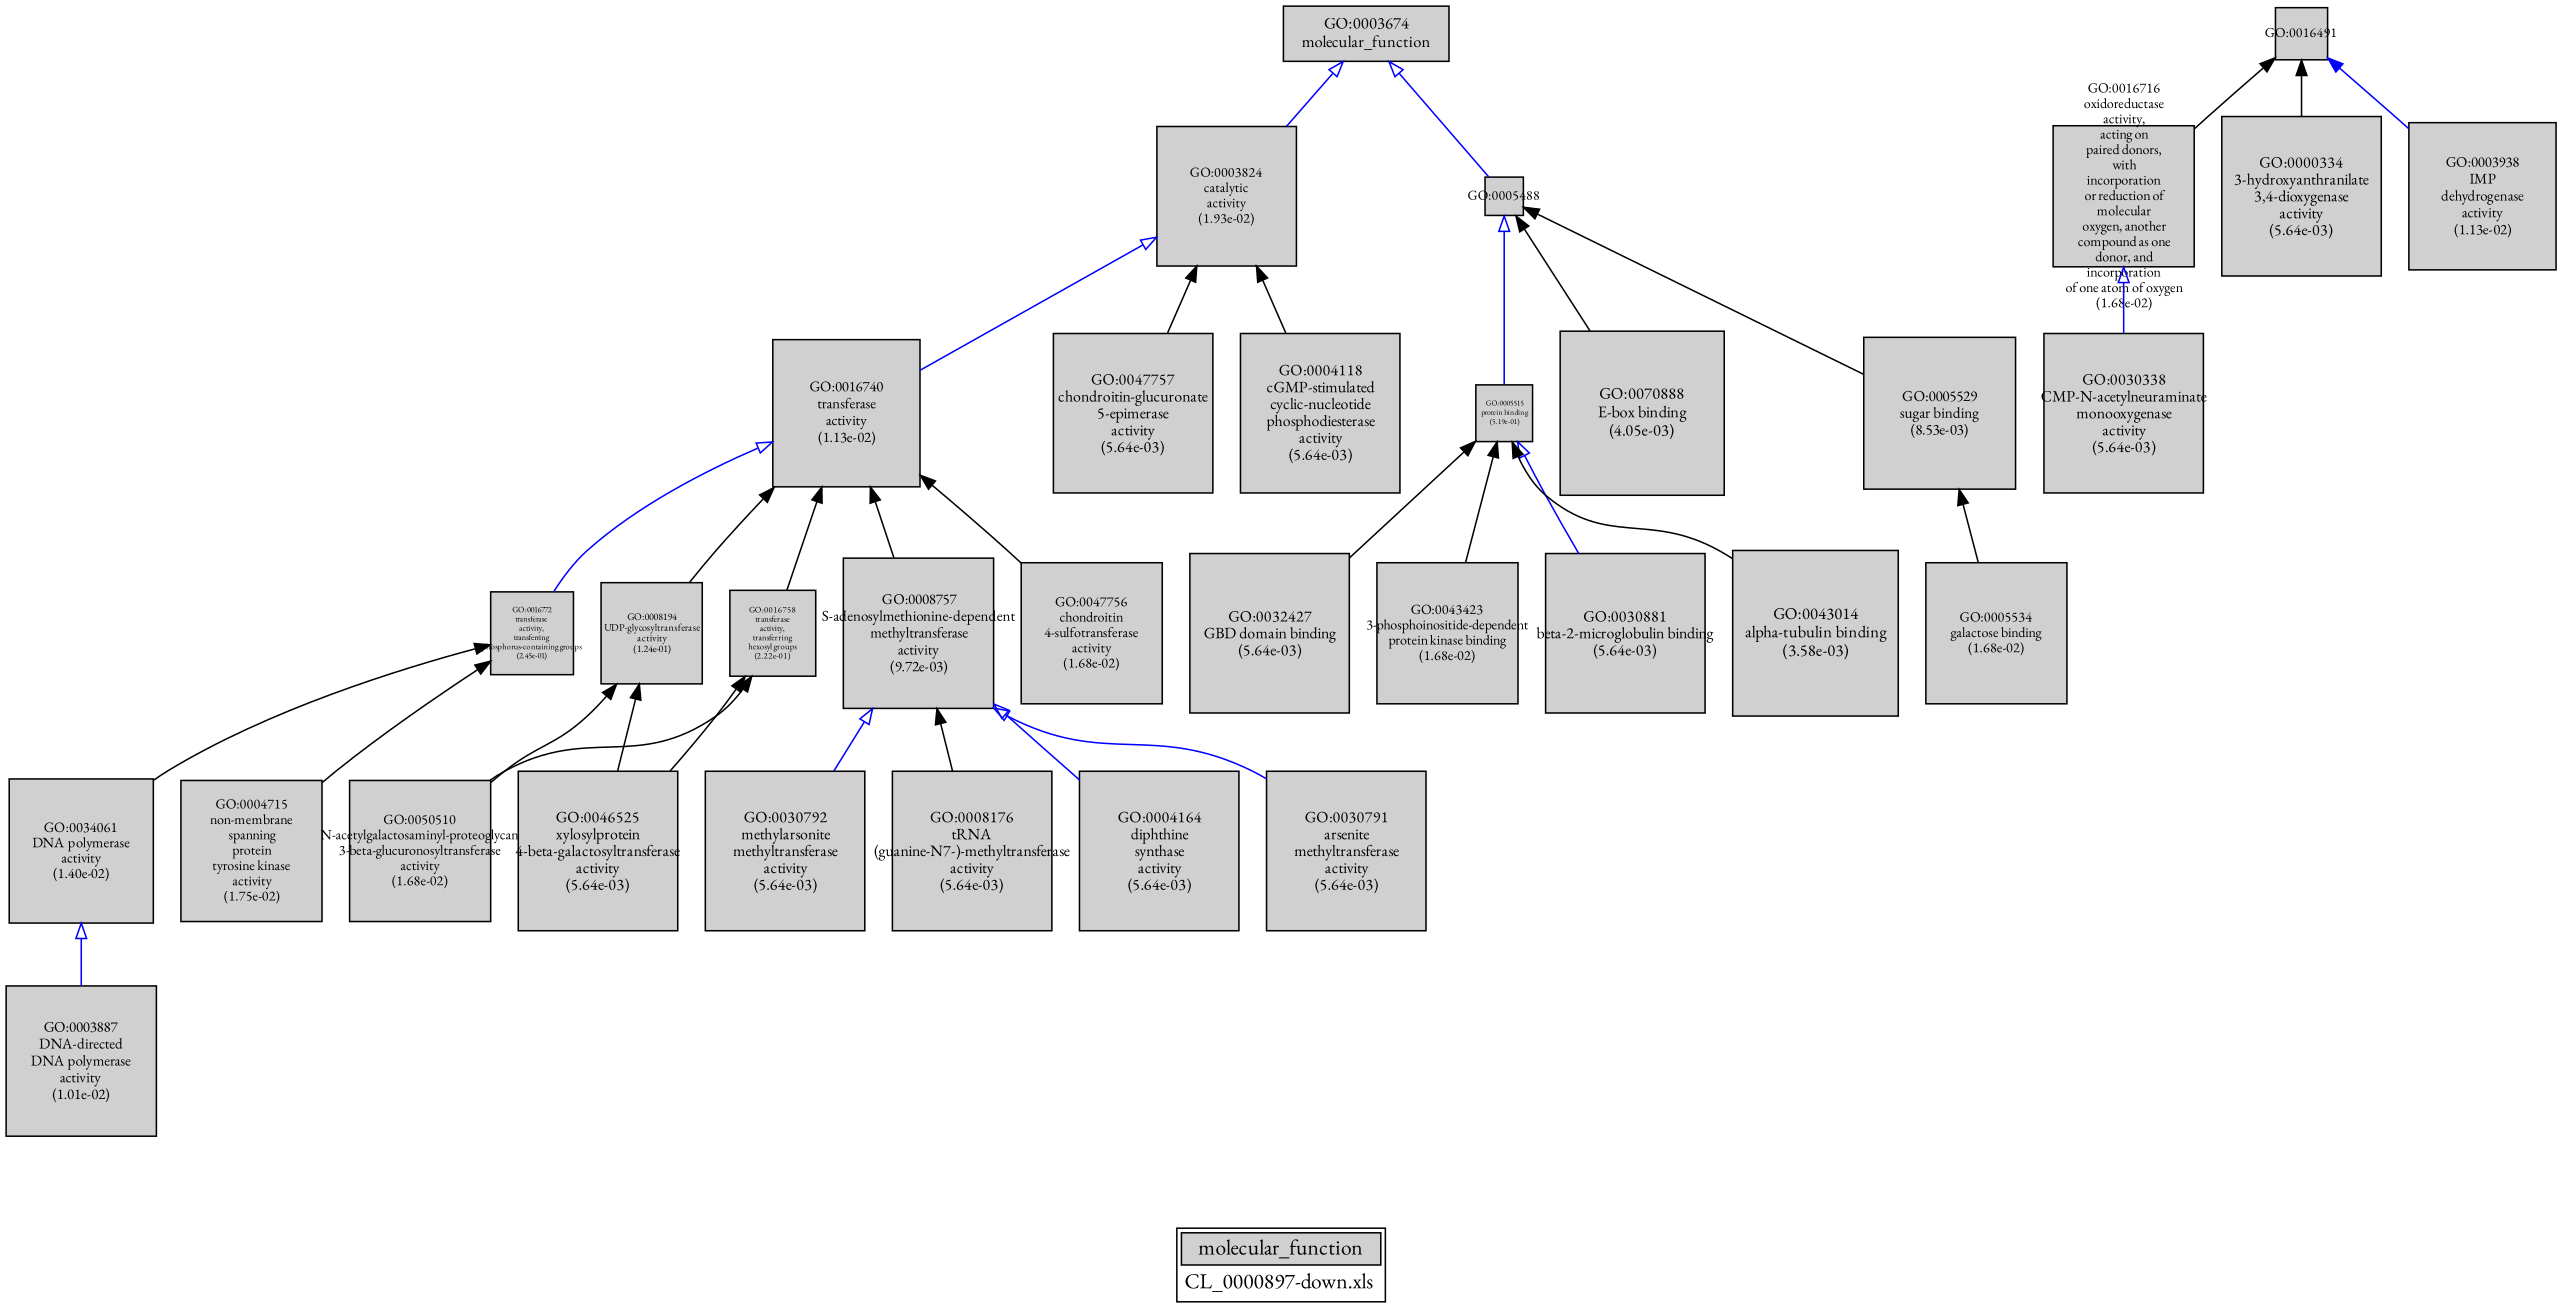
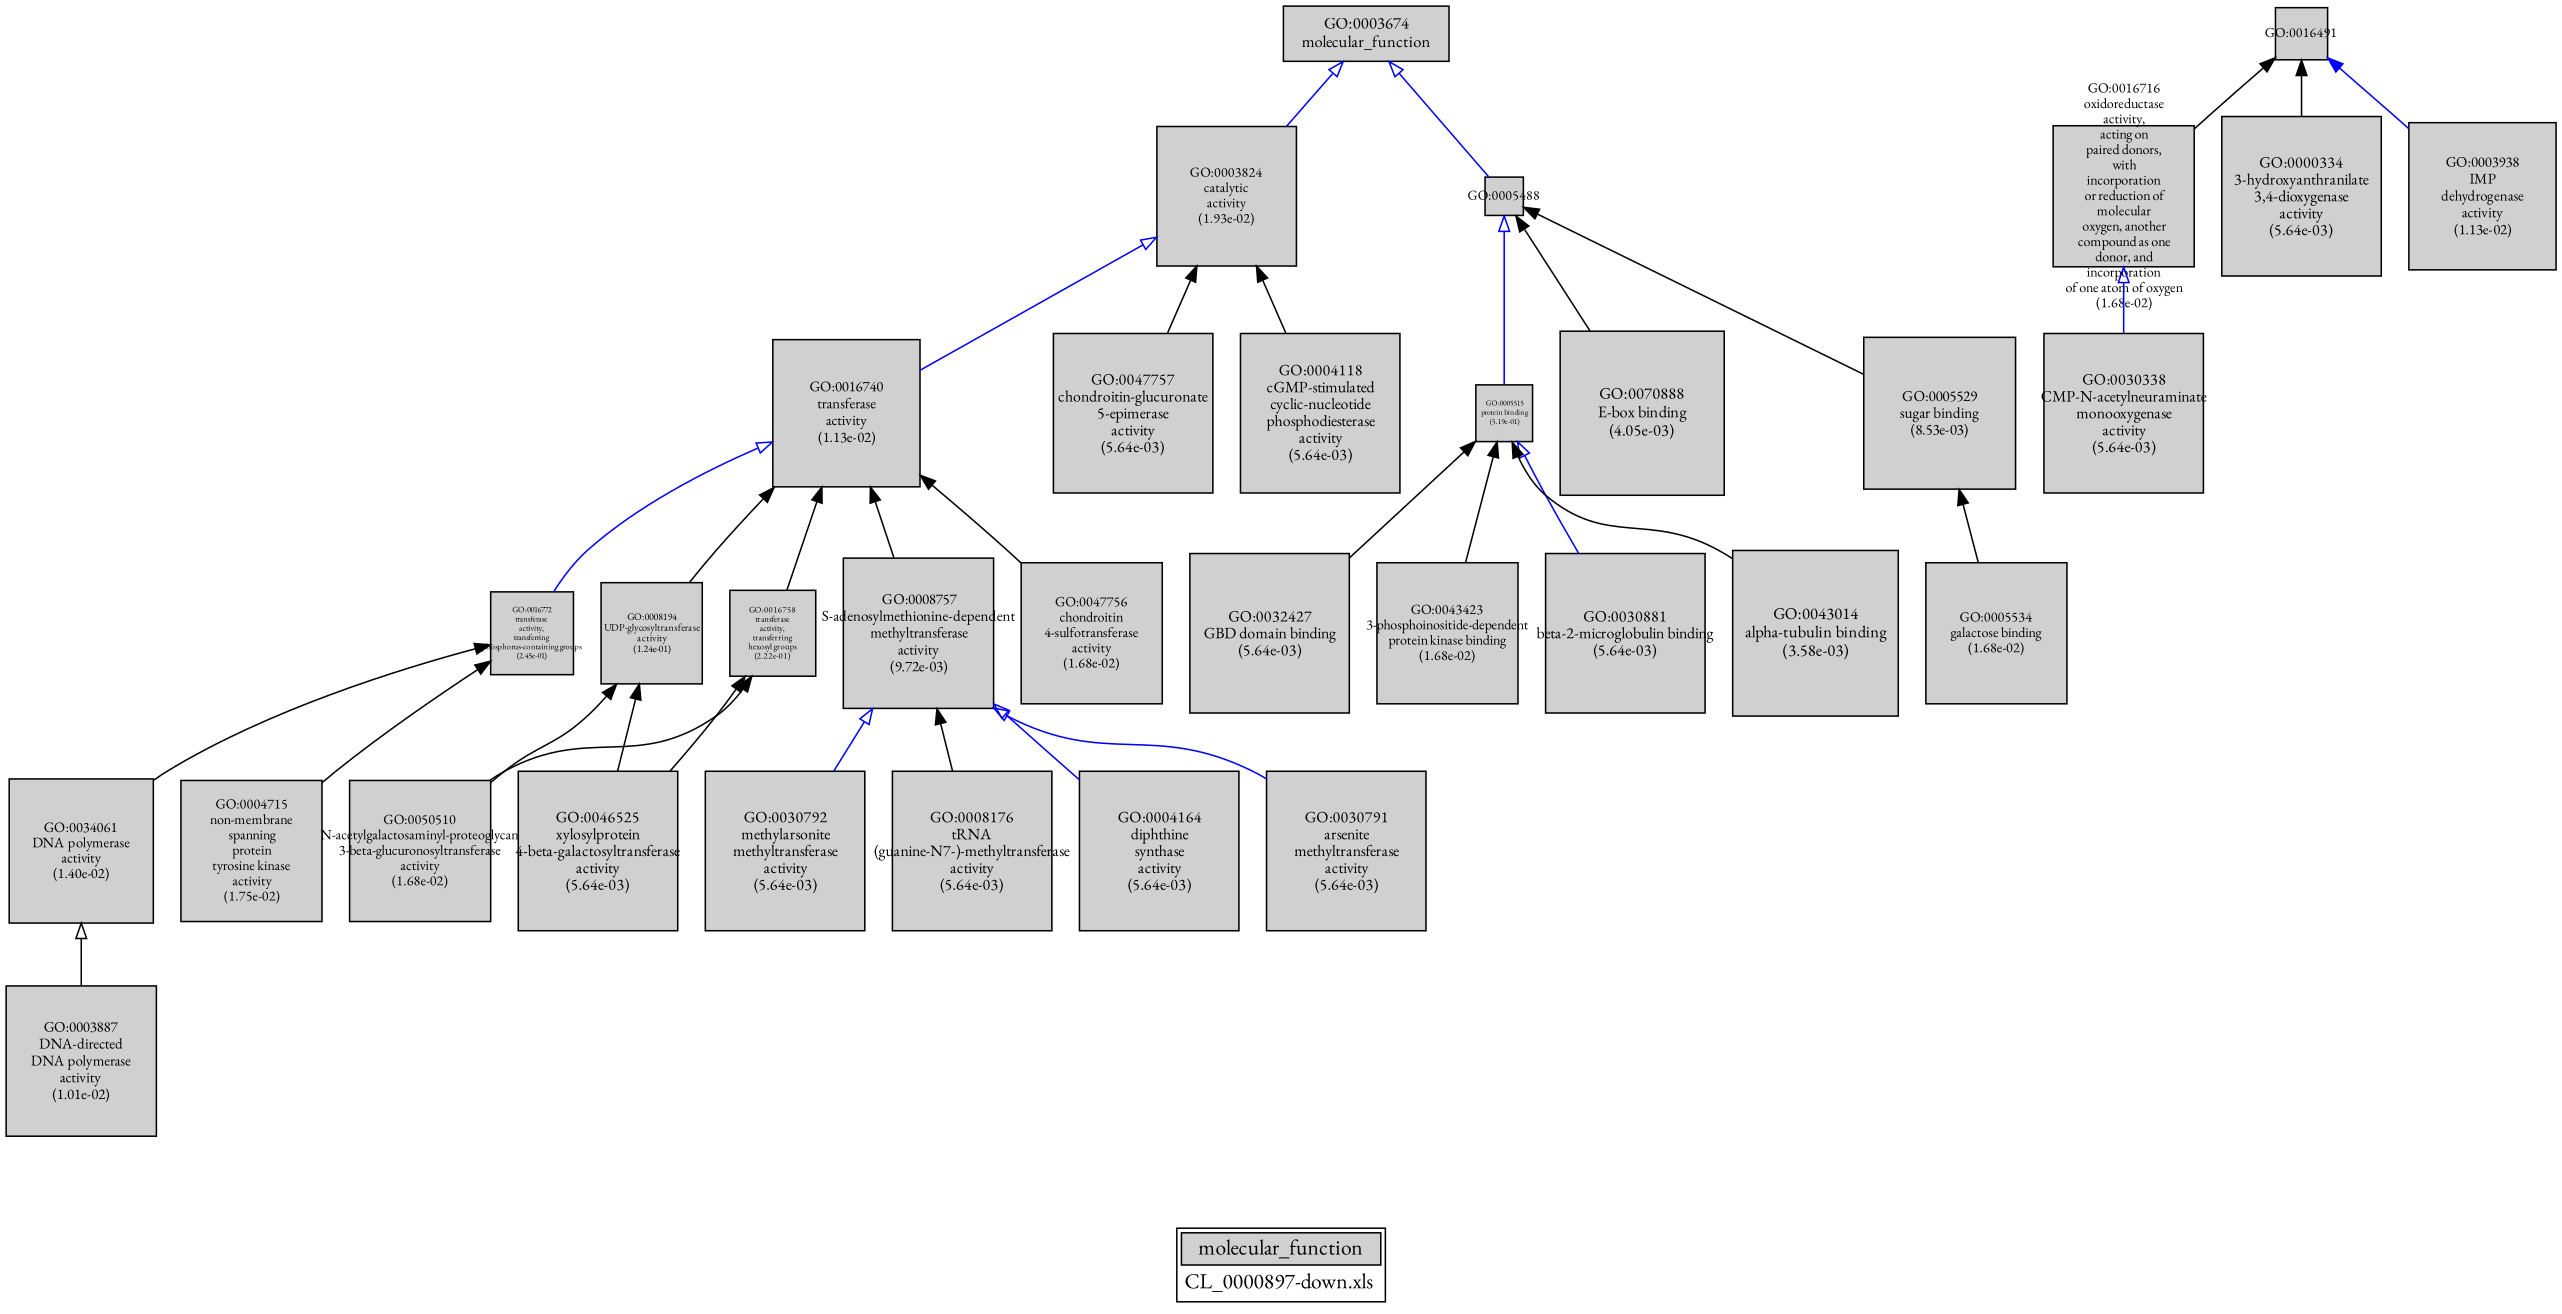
edge "GO:0003887" -> "GO:0034061": color blue -> black
